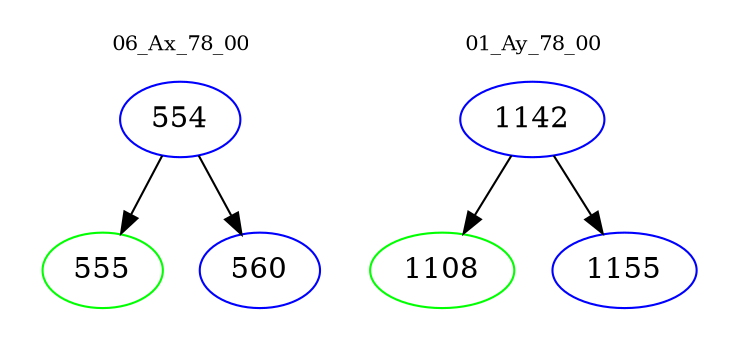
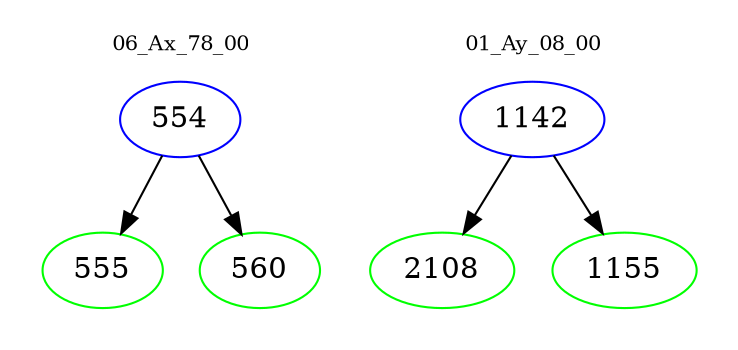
cluster "01_Ay_78_00": label "01_Ay_78_00" -> "01_Ay_08_00"
node "560": color blue -> green
node "1108": label "1108" -> "2108"
node "1155": color blue -> green
